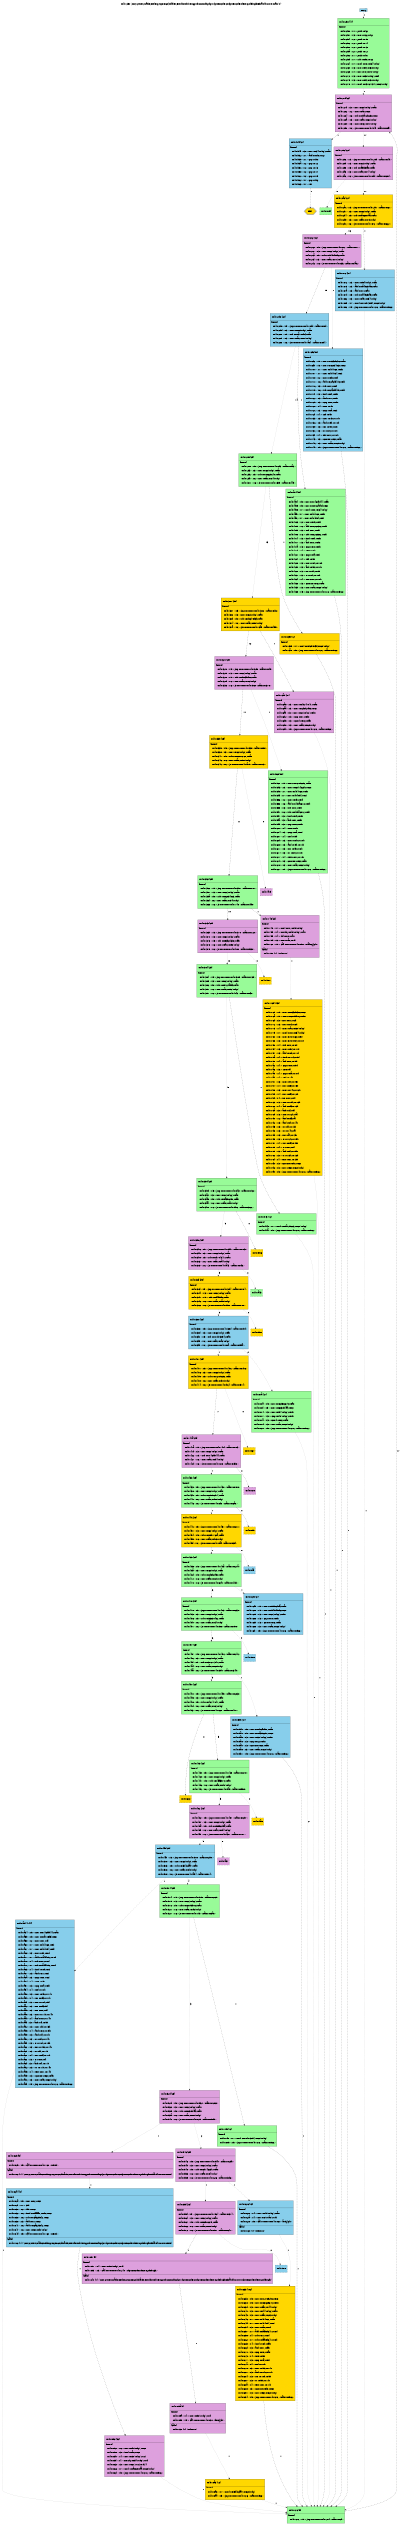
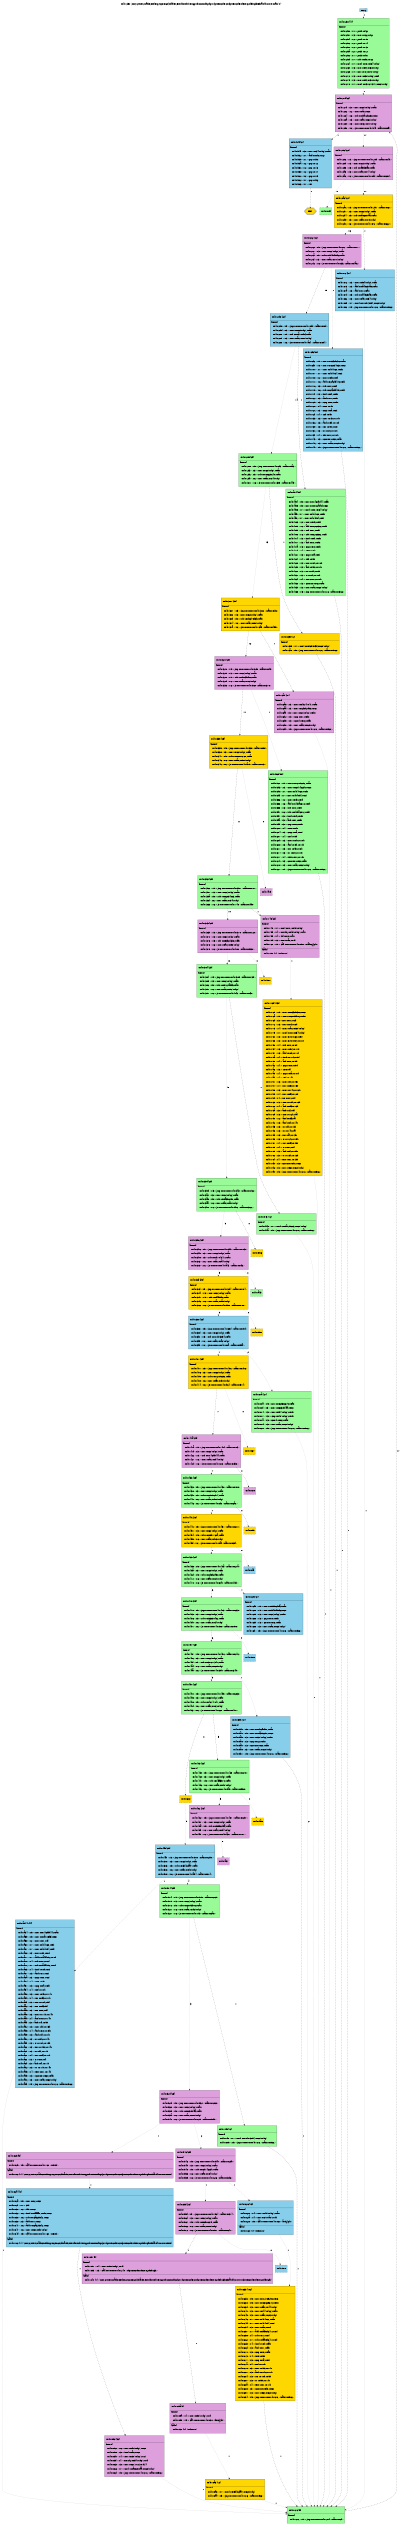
edge "0x4014e2 [25]" -> "0x4014fb [25]": now "0x4016c0" -> "0x4014fb [25]"
